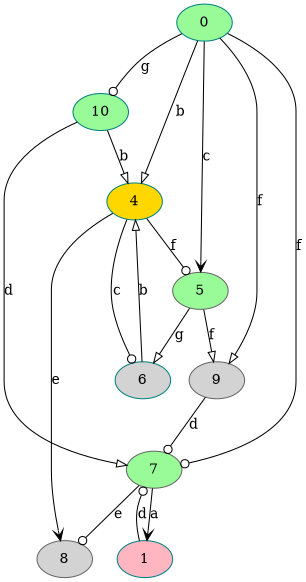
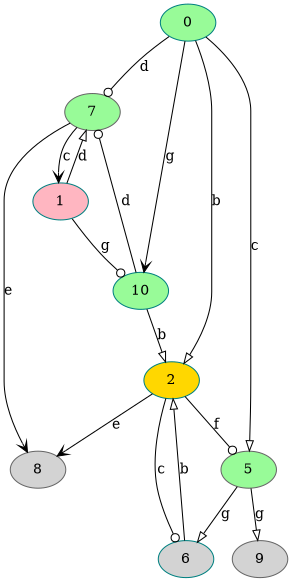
edge "0" -> "10": arrowhead odot -> vee
edge "0" -> "5": arrowhead vee -> onormal
edge "0" -> "9": removed, label "f"
node "4": label "4" -> "2"
edge "1" -> "10": added, label "g"
edge "0" -> "7": label "f" -> "d"
edge "10" -> "7": arrowhead onormal -> odot
edge "5" -> "9": label "f" -> "g"
edge "9" -> "7": removed, label "d"
edge "7" -> "8": arrowhead odot -> vee
edge "7" -> "1": label "a" -> "c"
edge "1" -> "7": arrowhead odot -> onormal
